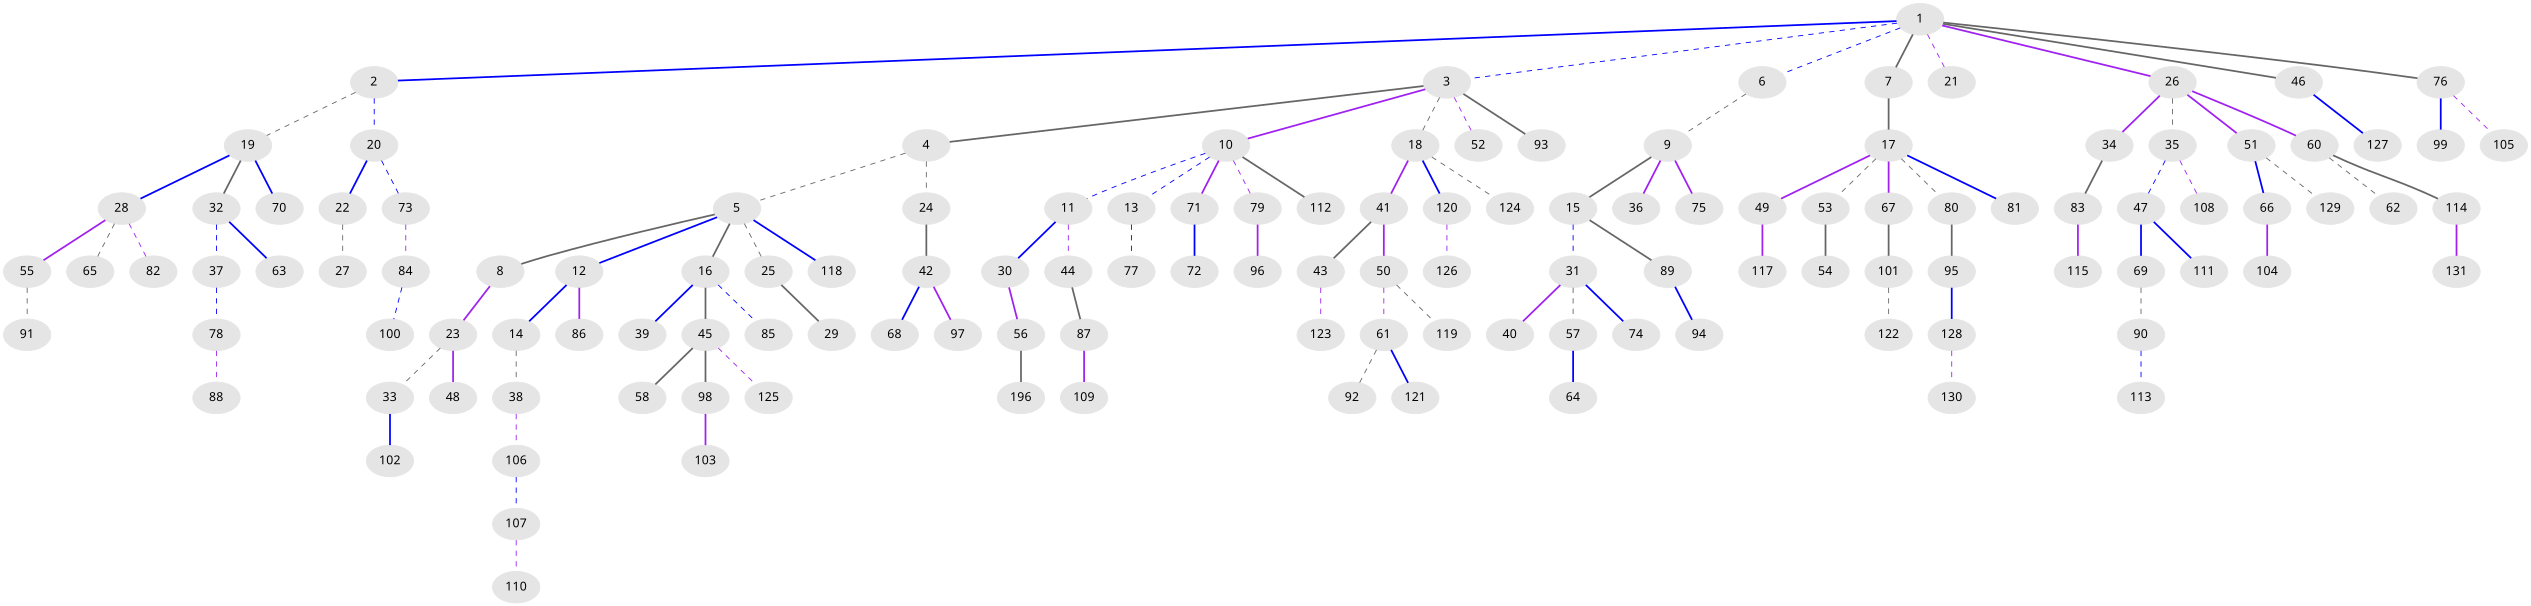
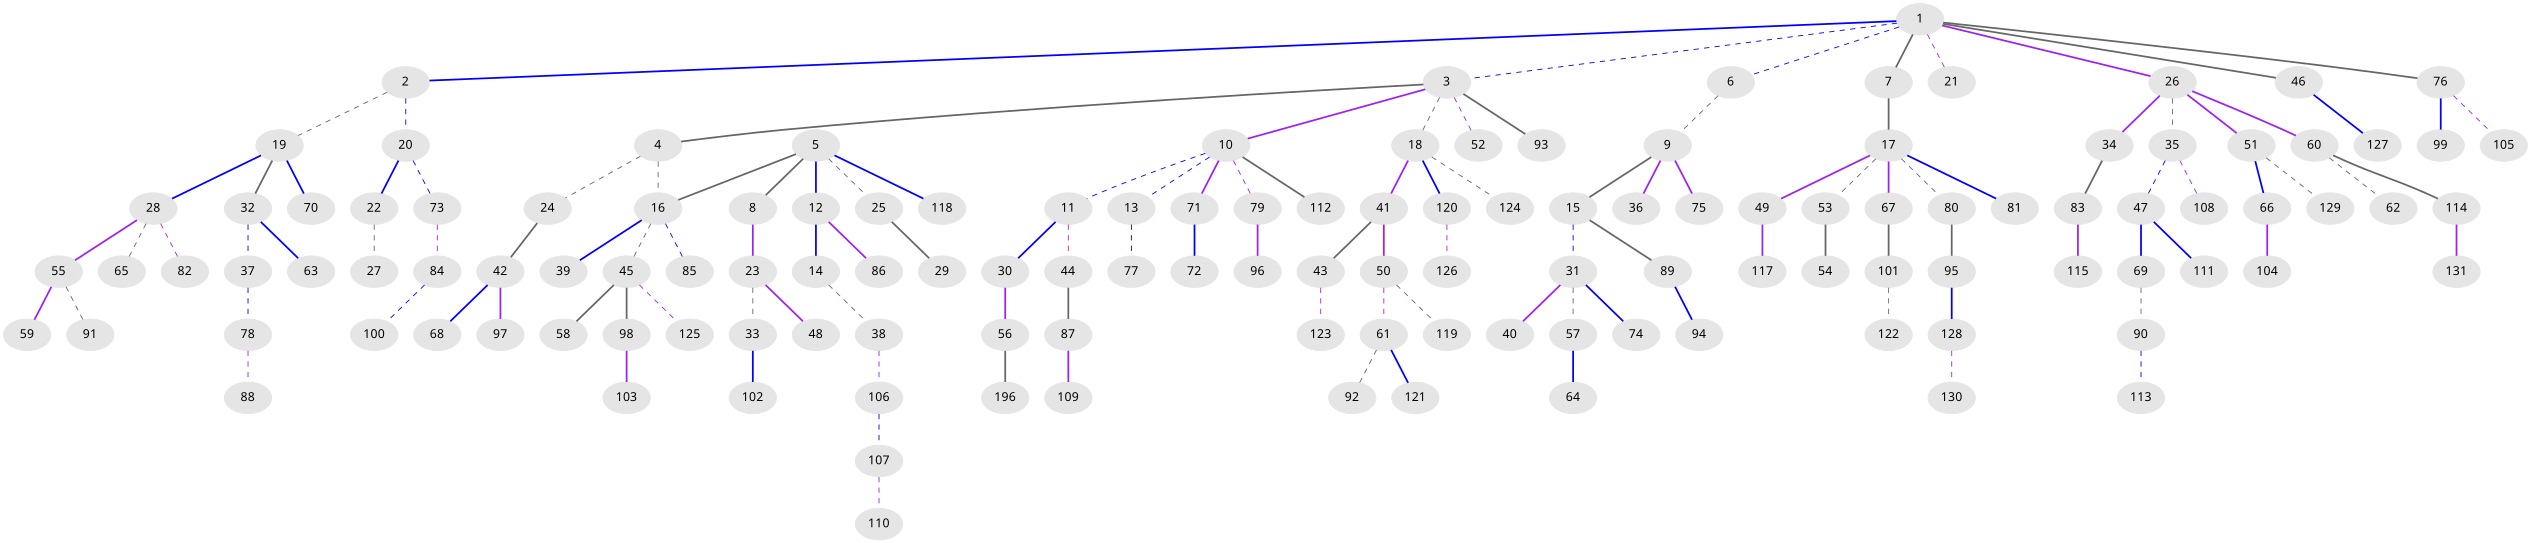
edge "4" -- "5": now "4" -- "16"
edge "16" -- "45": style bold -> dashed
node "59": added
